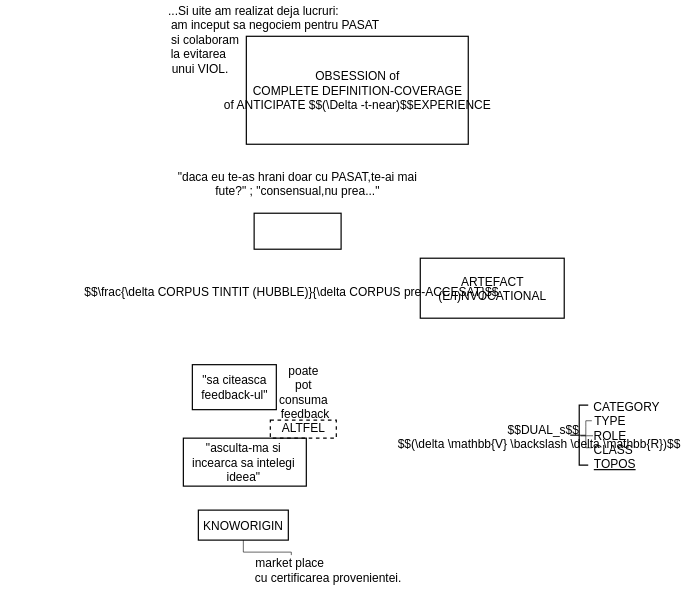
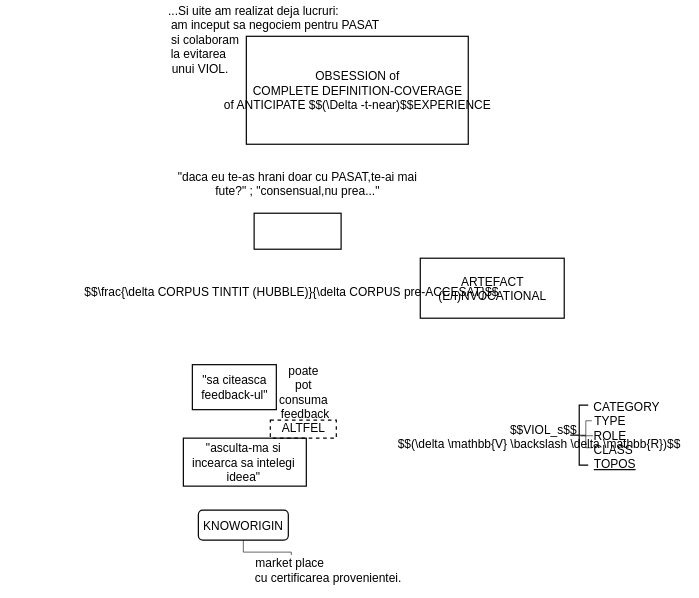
node "$$DUAL_s$$": label "$$DUAL_s$$" -> "$$VIOL_s$$"
node "KNOWORIGIN": shape rectangle -> rounded rectangle
